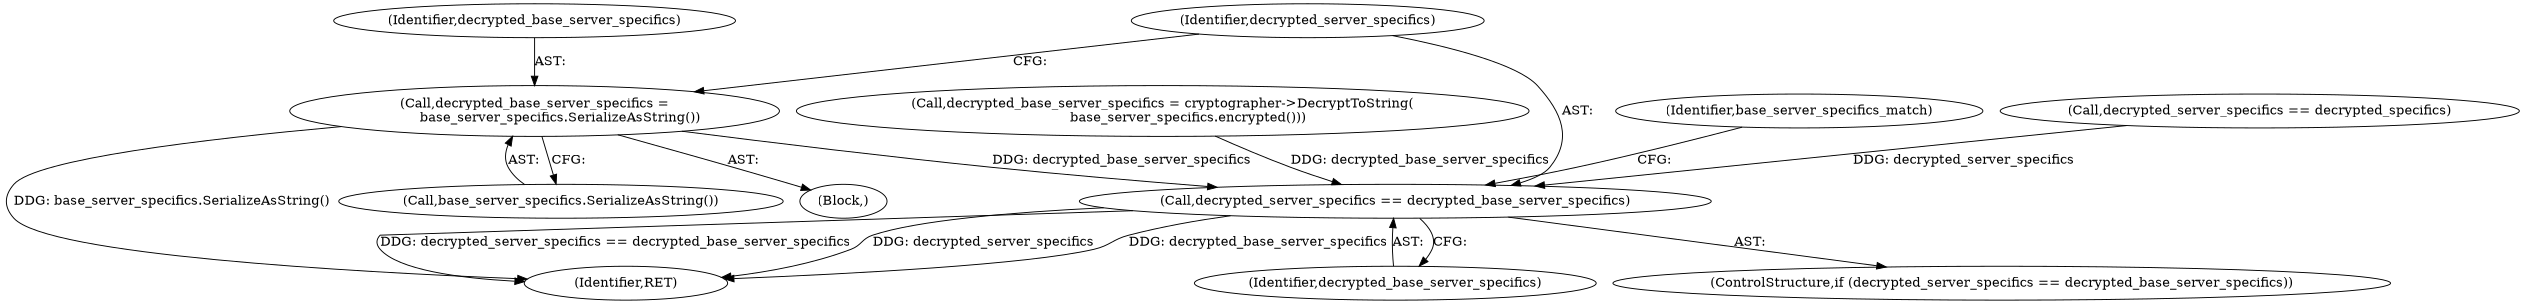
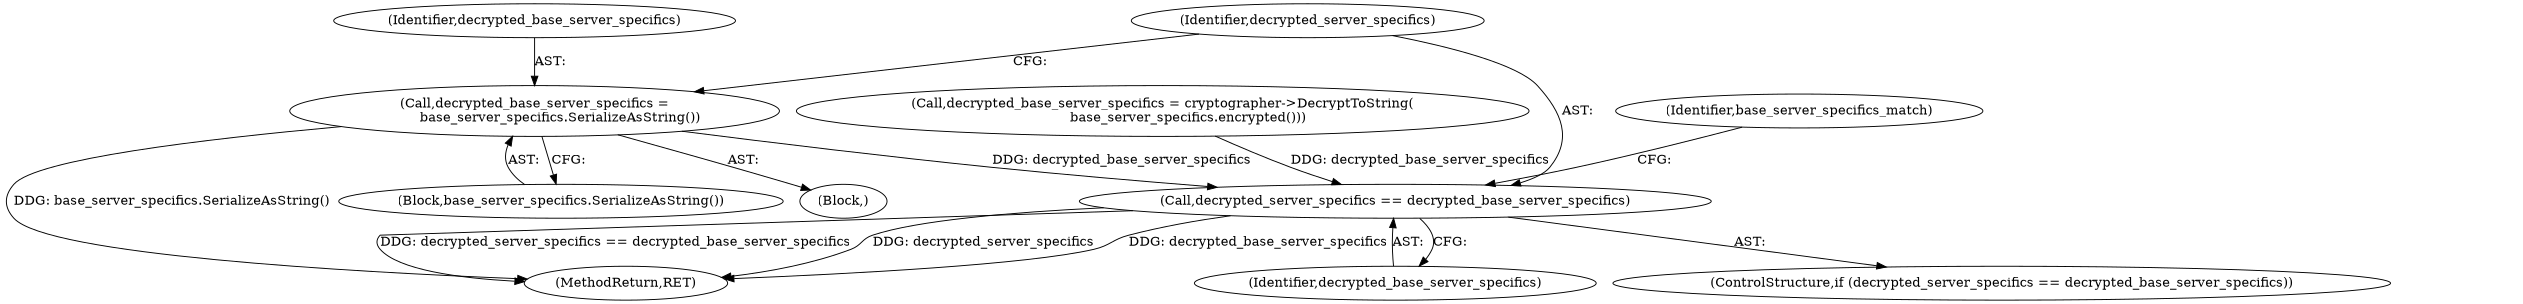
node "(Call,decrypted_server_specifics == decrypted_specifics)": removed
node "(Call,base_server_specifics.SerializeAsString())": label "(Call,base_server_specifics.SerializeAsString())" -> "(Block,base_server_specifics.SerializeAsString())"
node "(Identifier,RET)": label "(Identifier,RET)" -> "(MethodReturn,RET)"
